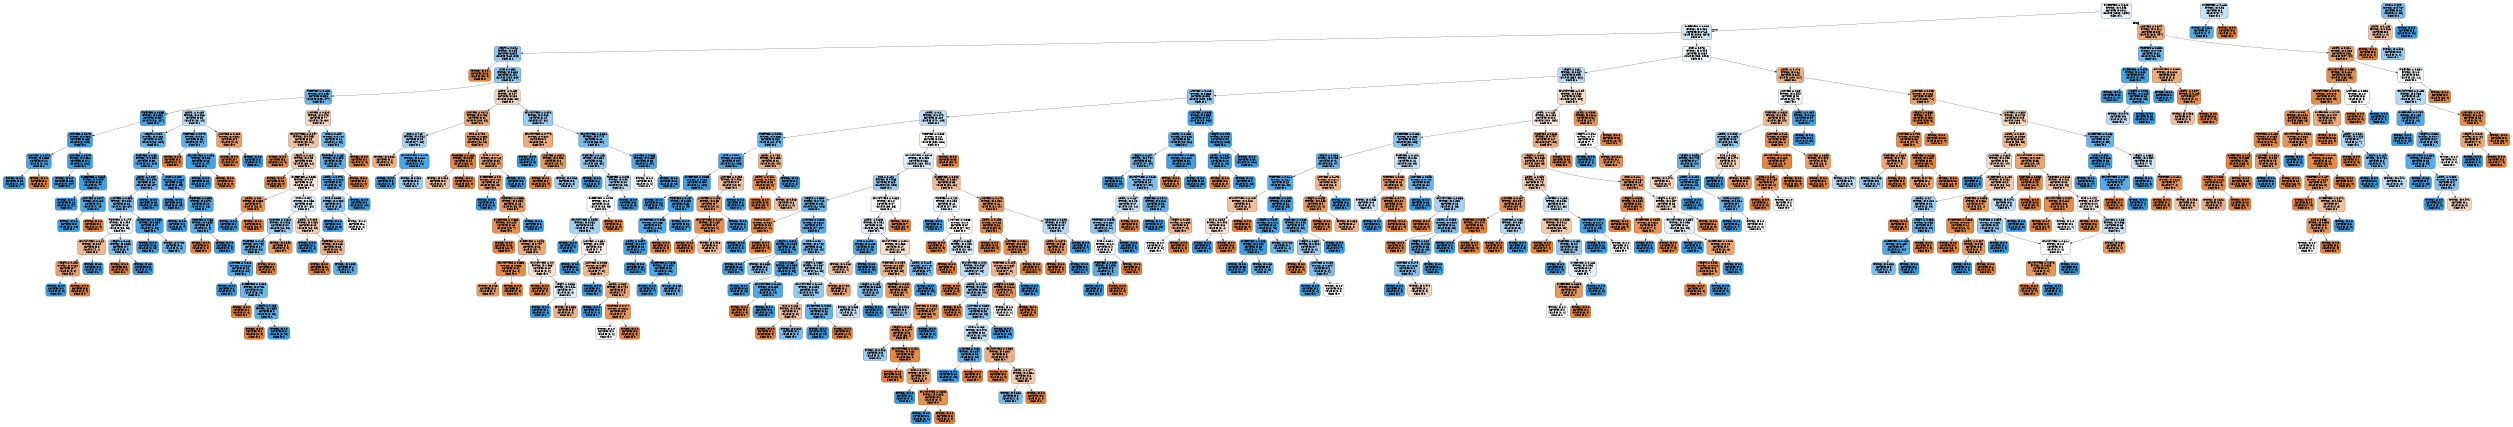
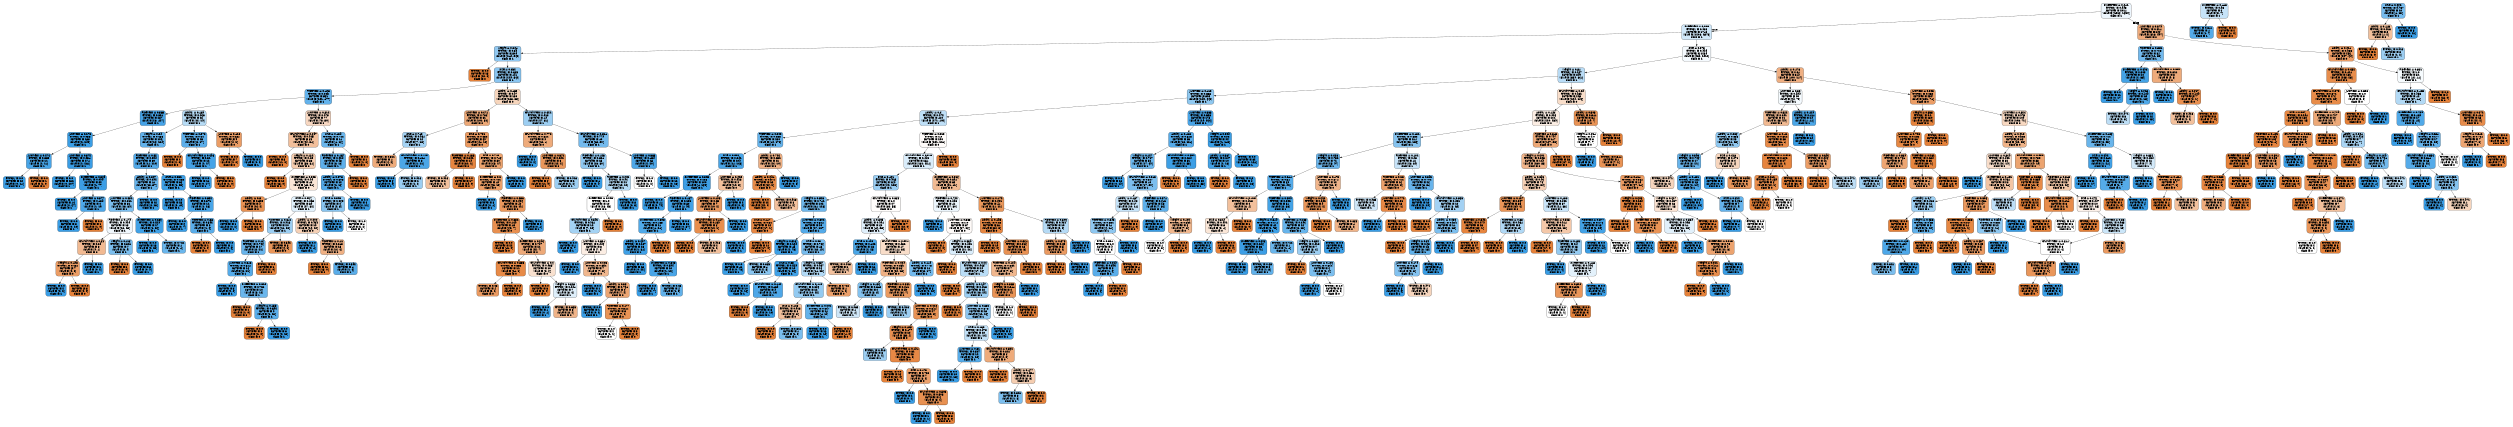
node "Sweetness ≤ 0.696": text "samples = 29" -> "samples = 26"
edge "Juiciness ≤ 0.438" -> "Crunchiness ≤ 0.525": added
